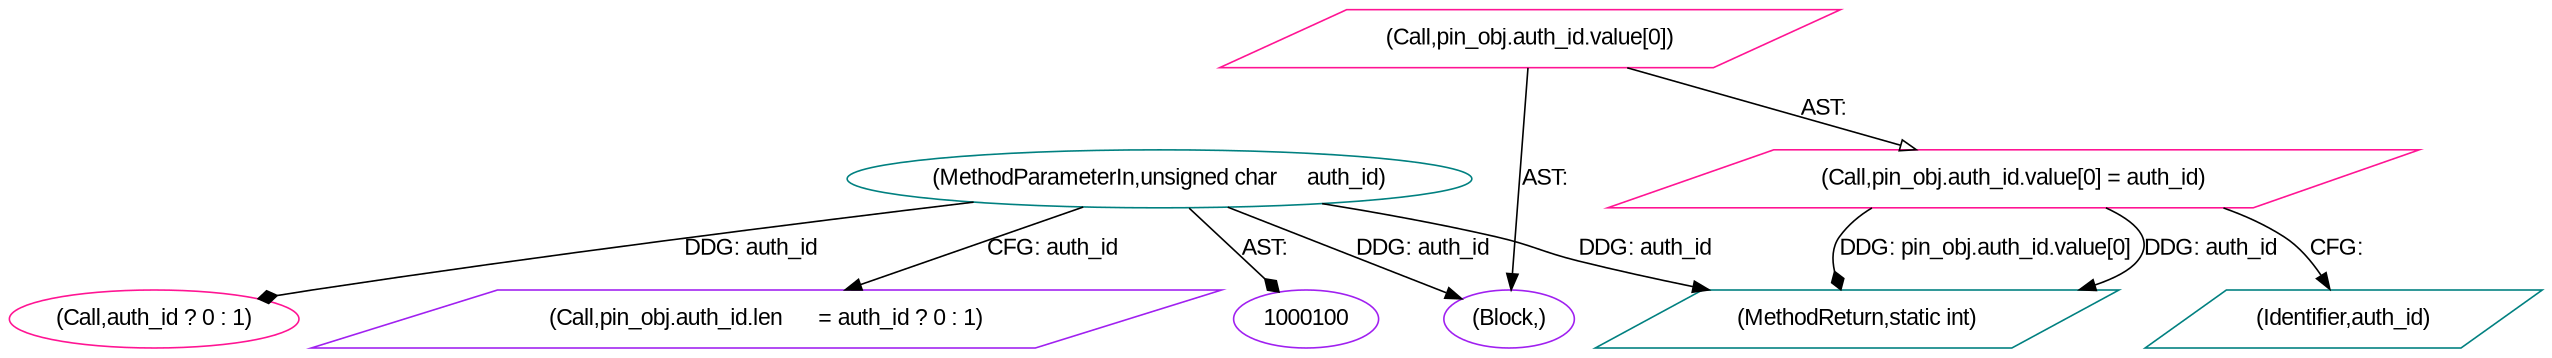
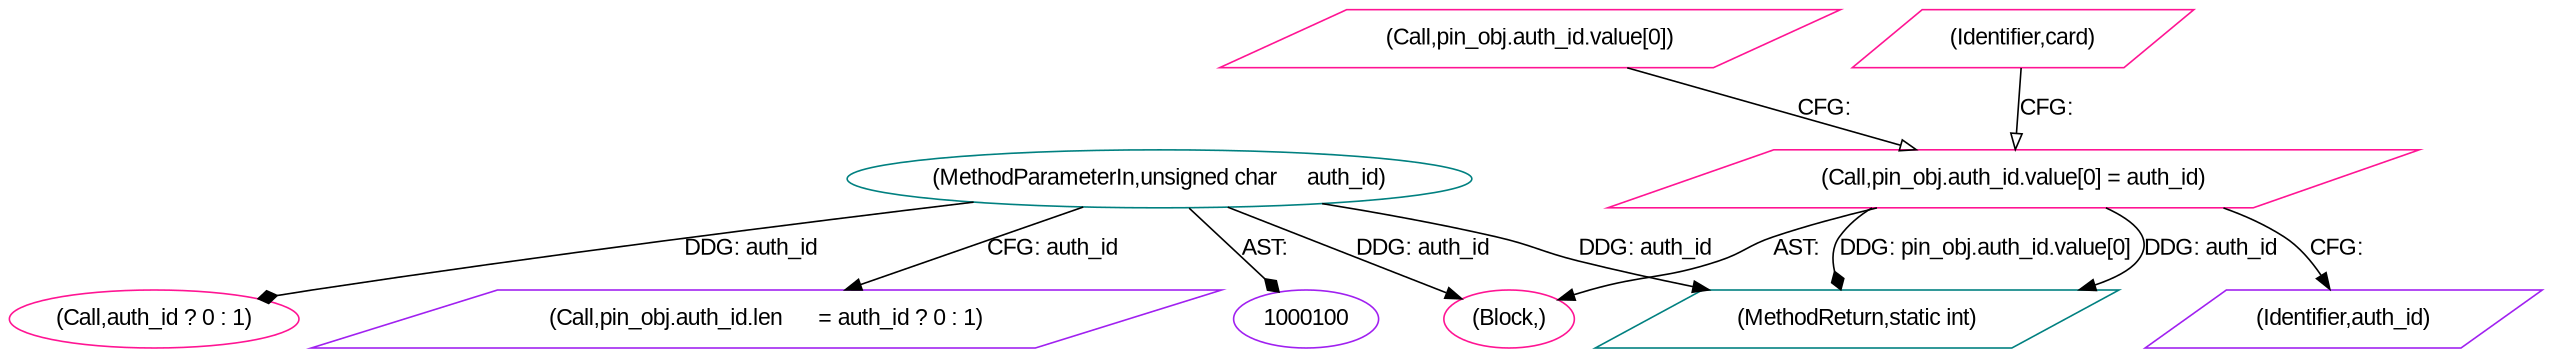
node "(Identifier,card)": added
edge "(Call,pin_obj.auth_id.value[0])" -> "(Call,pin_obj.auth_id.value[0] = auth_id)": label "AST: " -> "CFG: "
edge "(Call,pin_obj.auth_id.value[0])" -> "(Block,)": now "(Call,pin_obj.auth_id.value[0] = auth_id)" -> "(Block,)"
node "(Block,)": color purple -> deeppink
node "(Identifier,auth_id)": color teal -> purple
